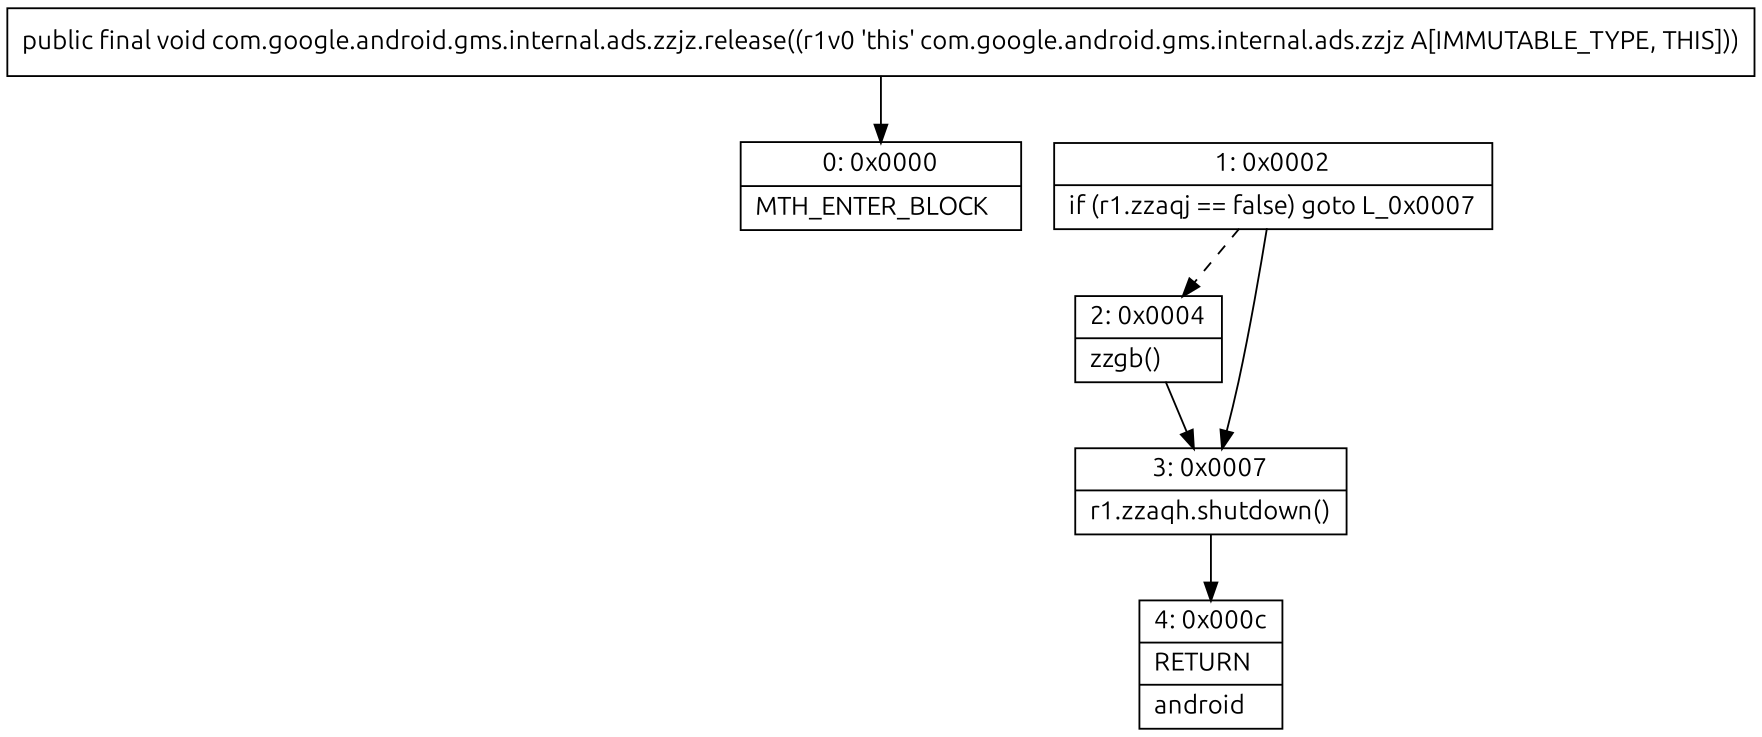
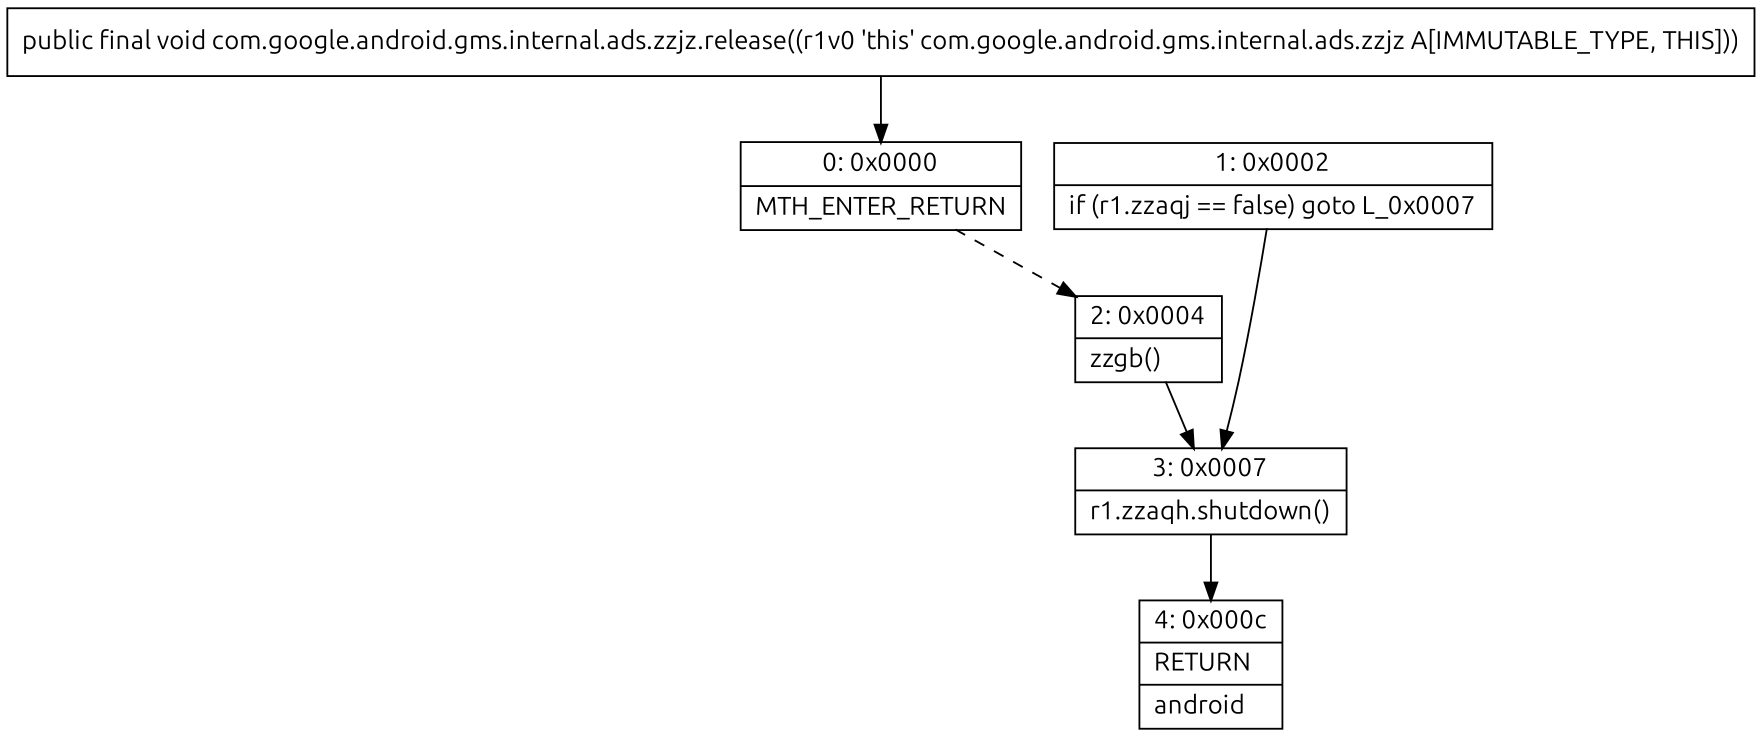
node "0: 0x0000": text "MTH_ENTER_BLOCK" -> "MTH_ENTER_RETURN"
edge "1: 0x0002" -> "2: 0x0004": now "0: 0x0000" -> "2: 0x0004"
